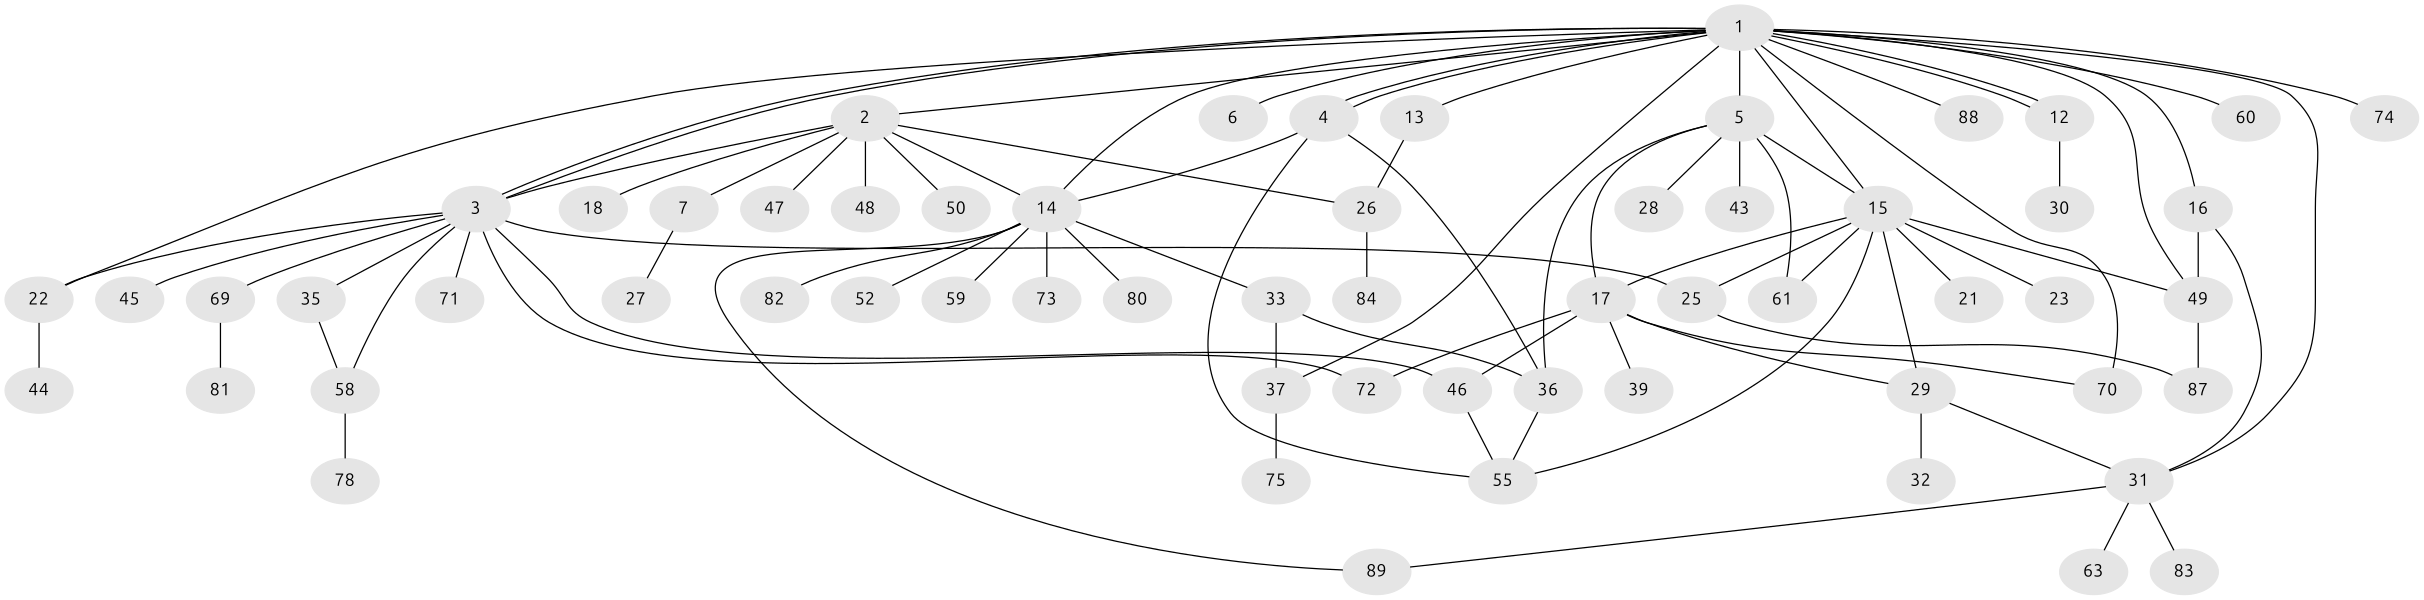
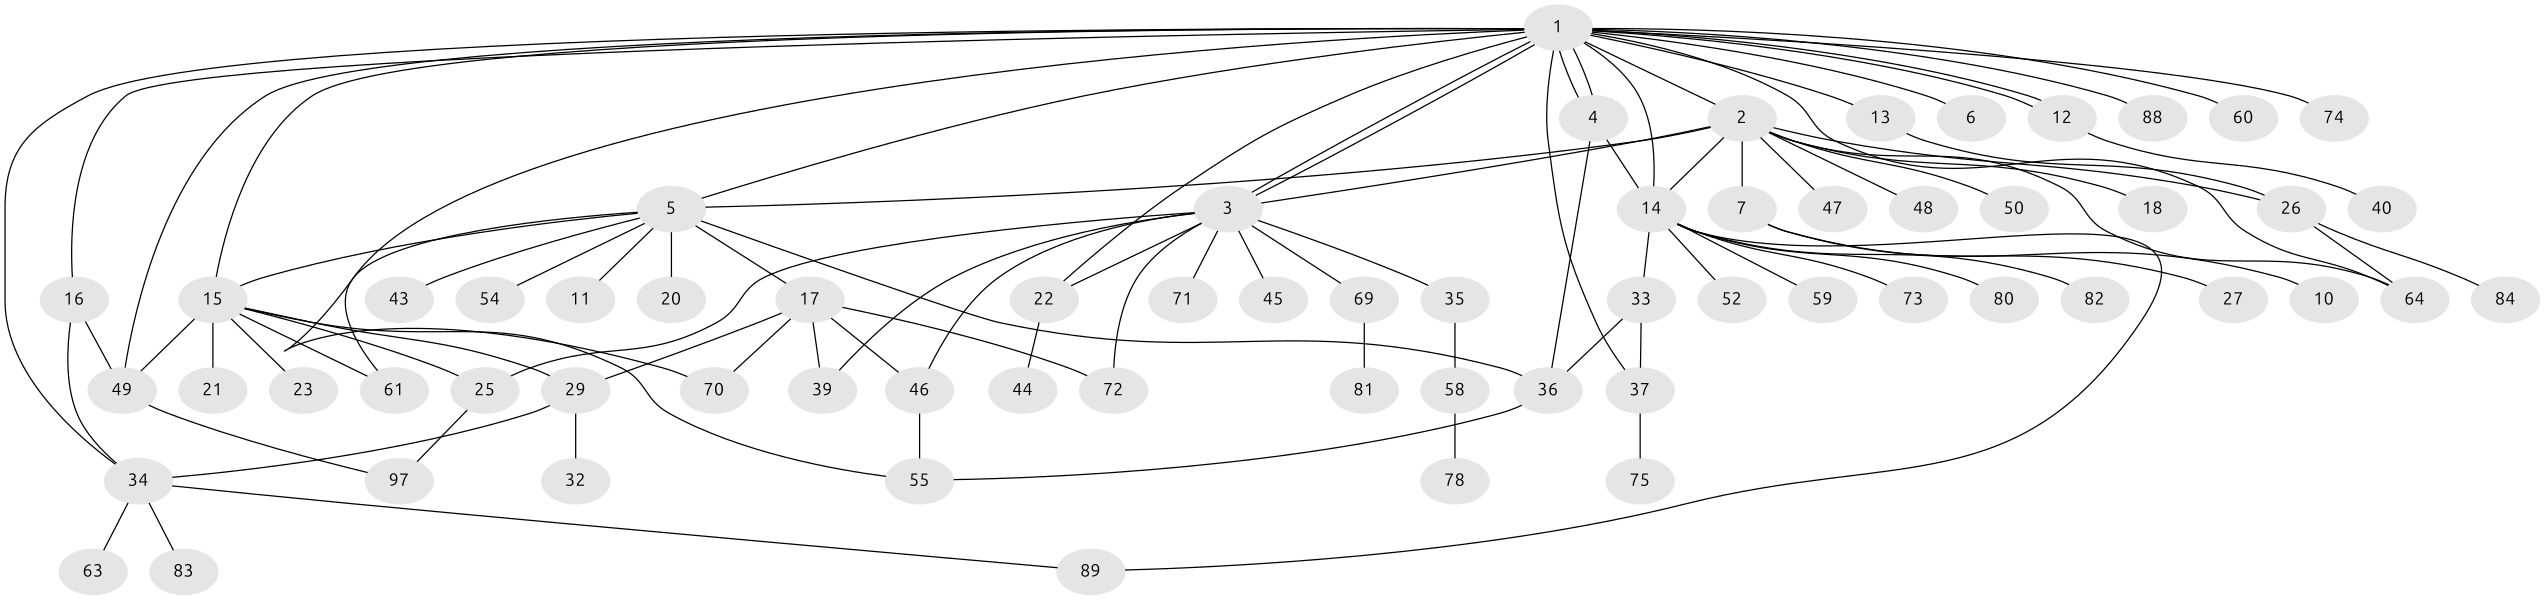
edge "2" -- "5": added
node "28": label "28" -> "20"
node "30": label "30" -> "40"
edge "15" -- "17": removed
edge "3" -- "58": now "3" -- "39"
node "54": added
node "11": added
node "10": added
node "64": added
edge "4" -- "55": removed
node "87": label "87" -> "97"
node "31": label "31" -> "34"
